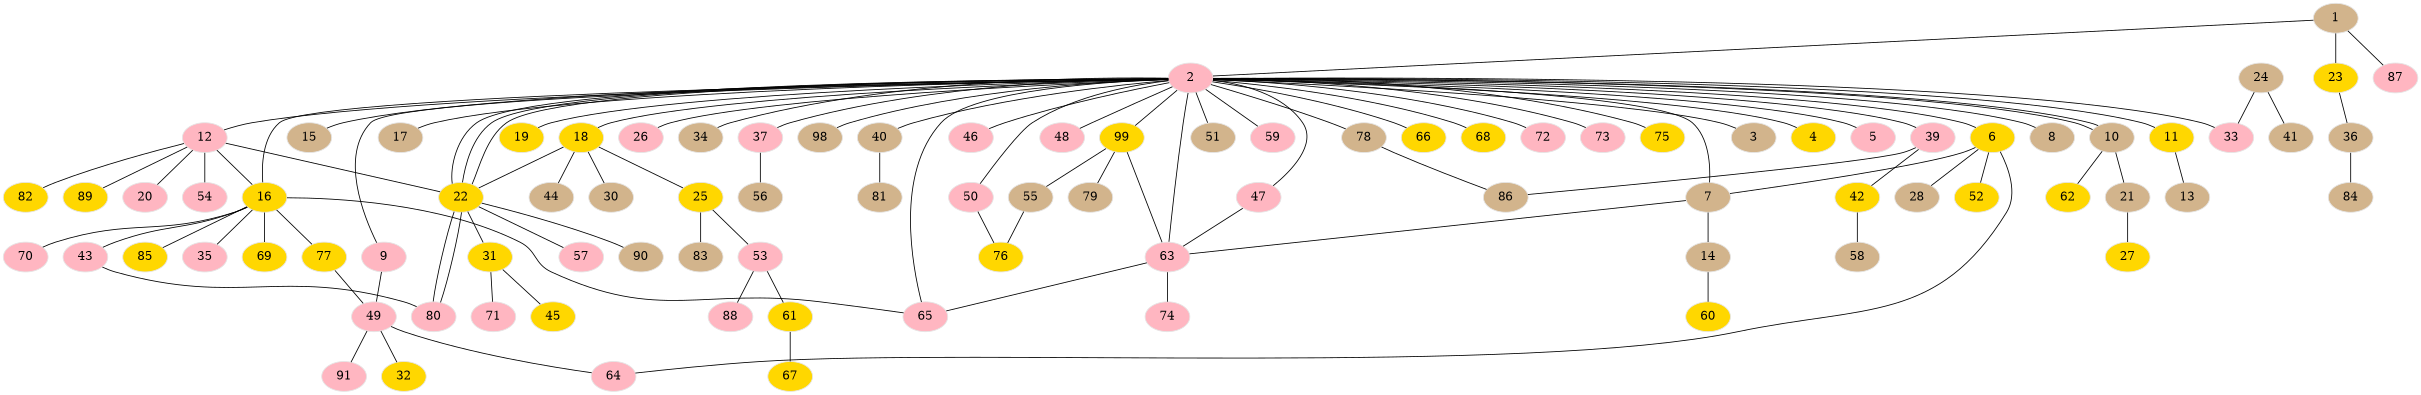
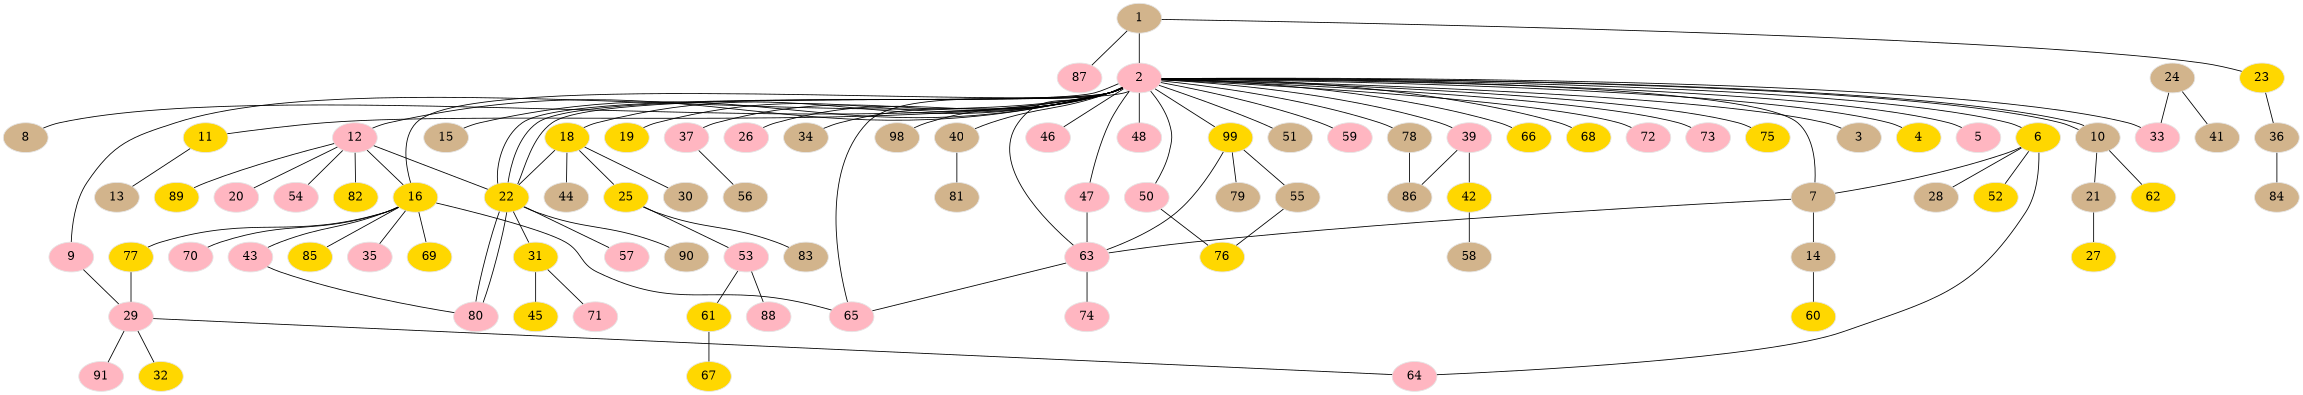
node "17": removed
node "49": label "49" -> "29"
